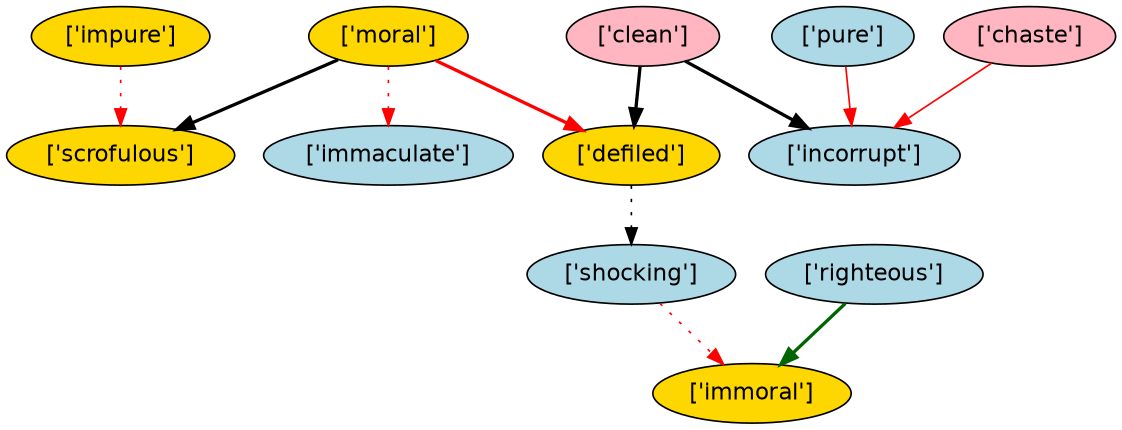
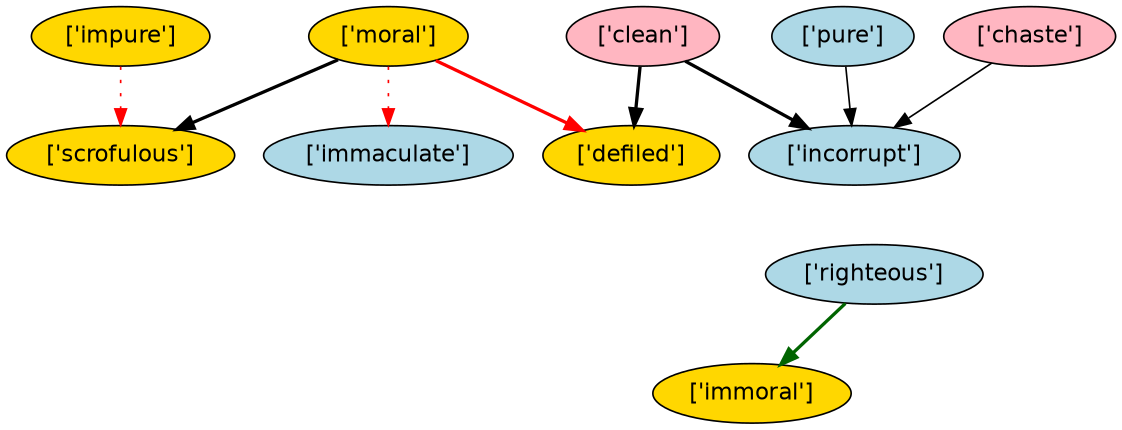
edge "['pure']" -> "['incorrupt']": color red -> black
edge "['chaste']" -> "['incorrupt']": color red -> black
node "['shocking']": removed
